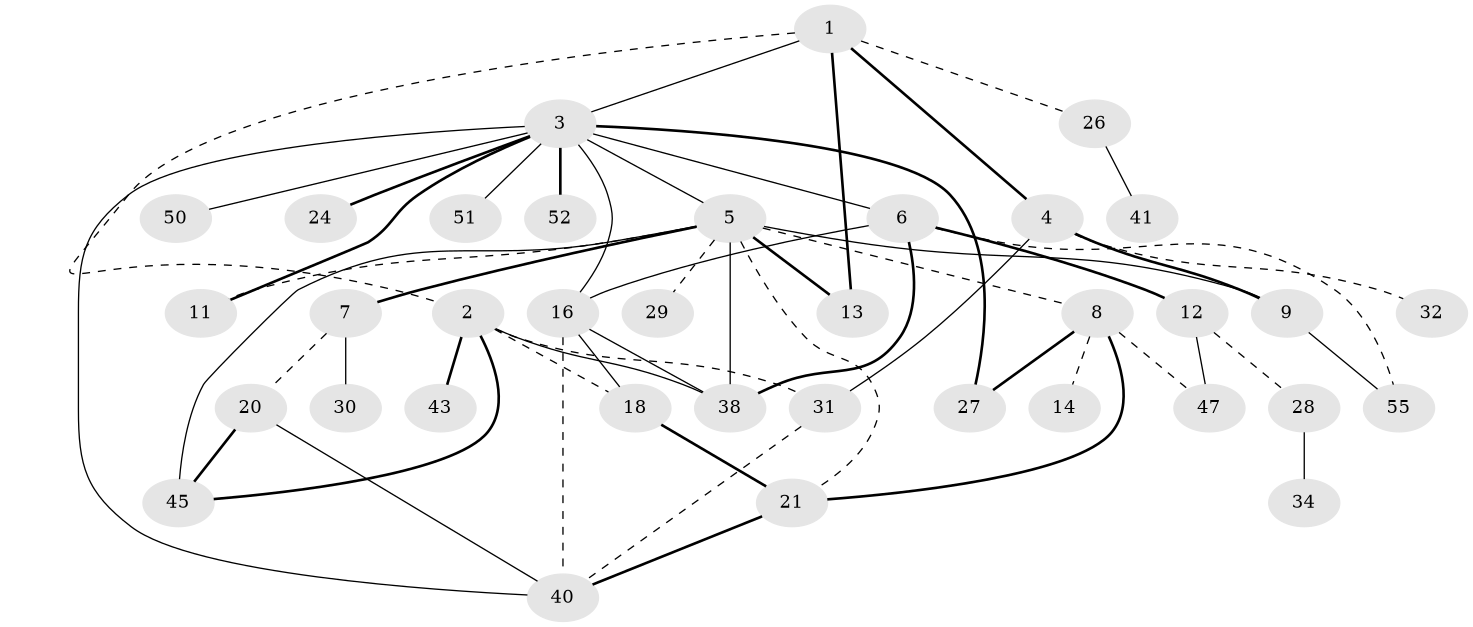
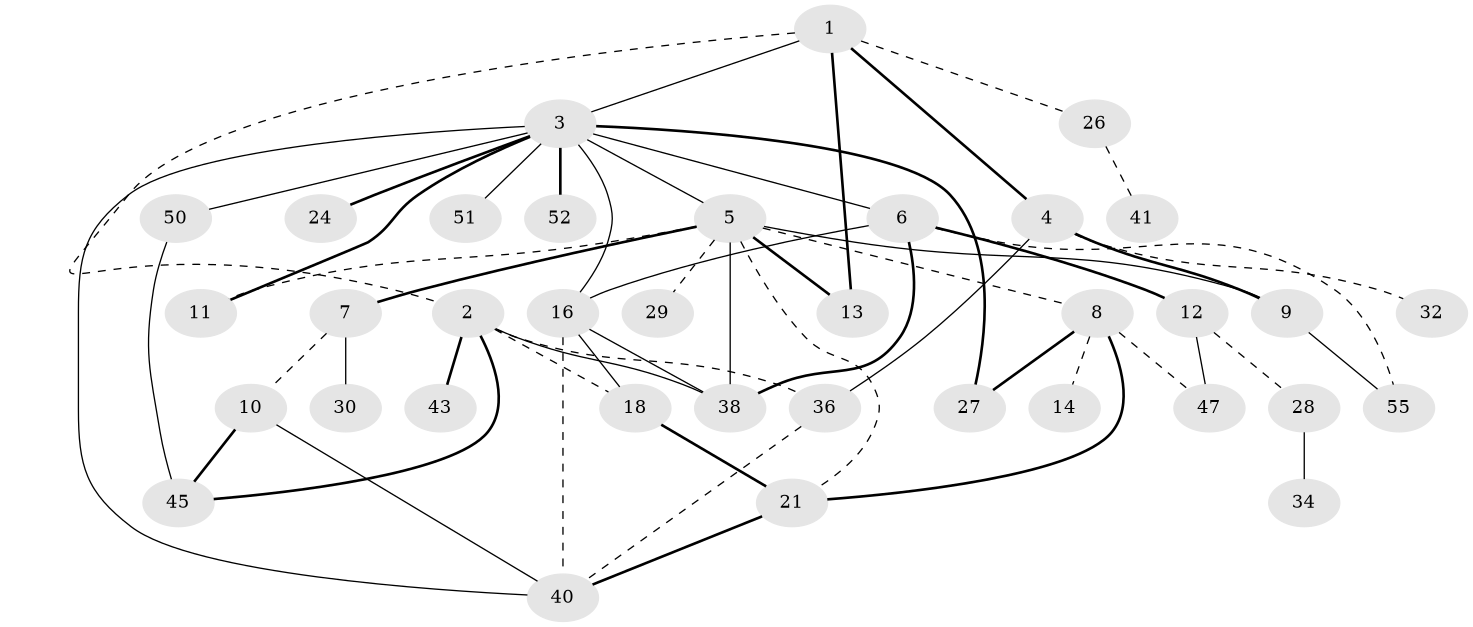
edge "26" -- "41": style solid -> dashed
edge "5" -- "45": now "50" -- "45"
node "20": label "20" -> "10"
node "31": label "31" -> "36"
